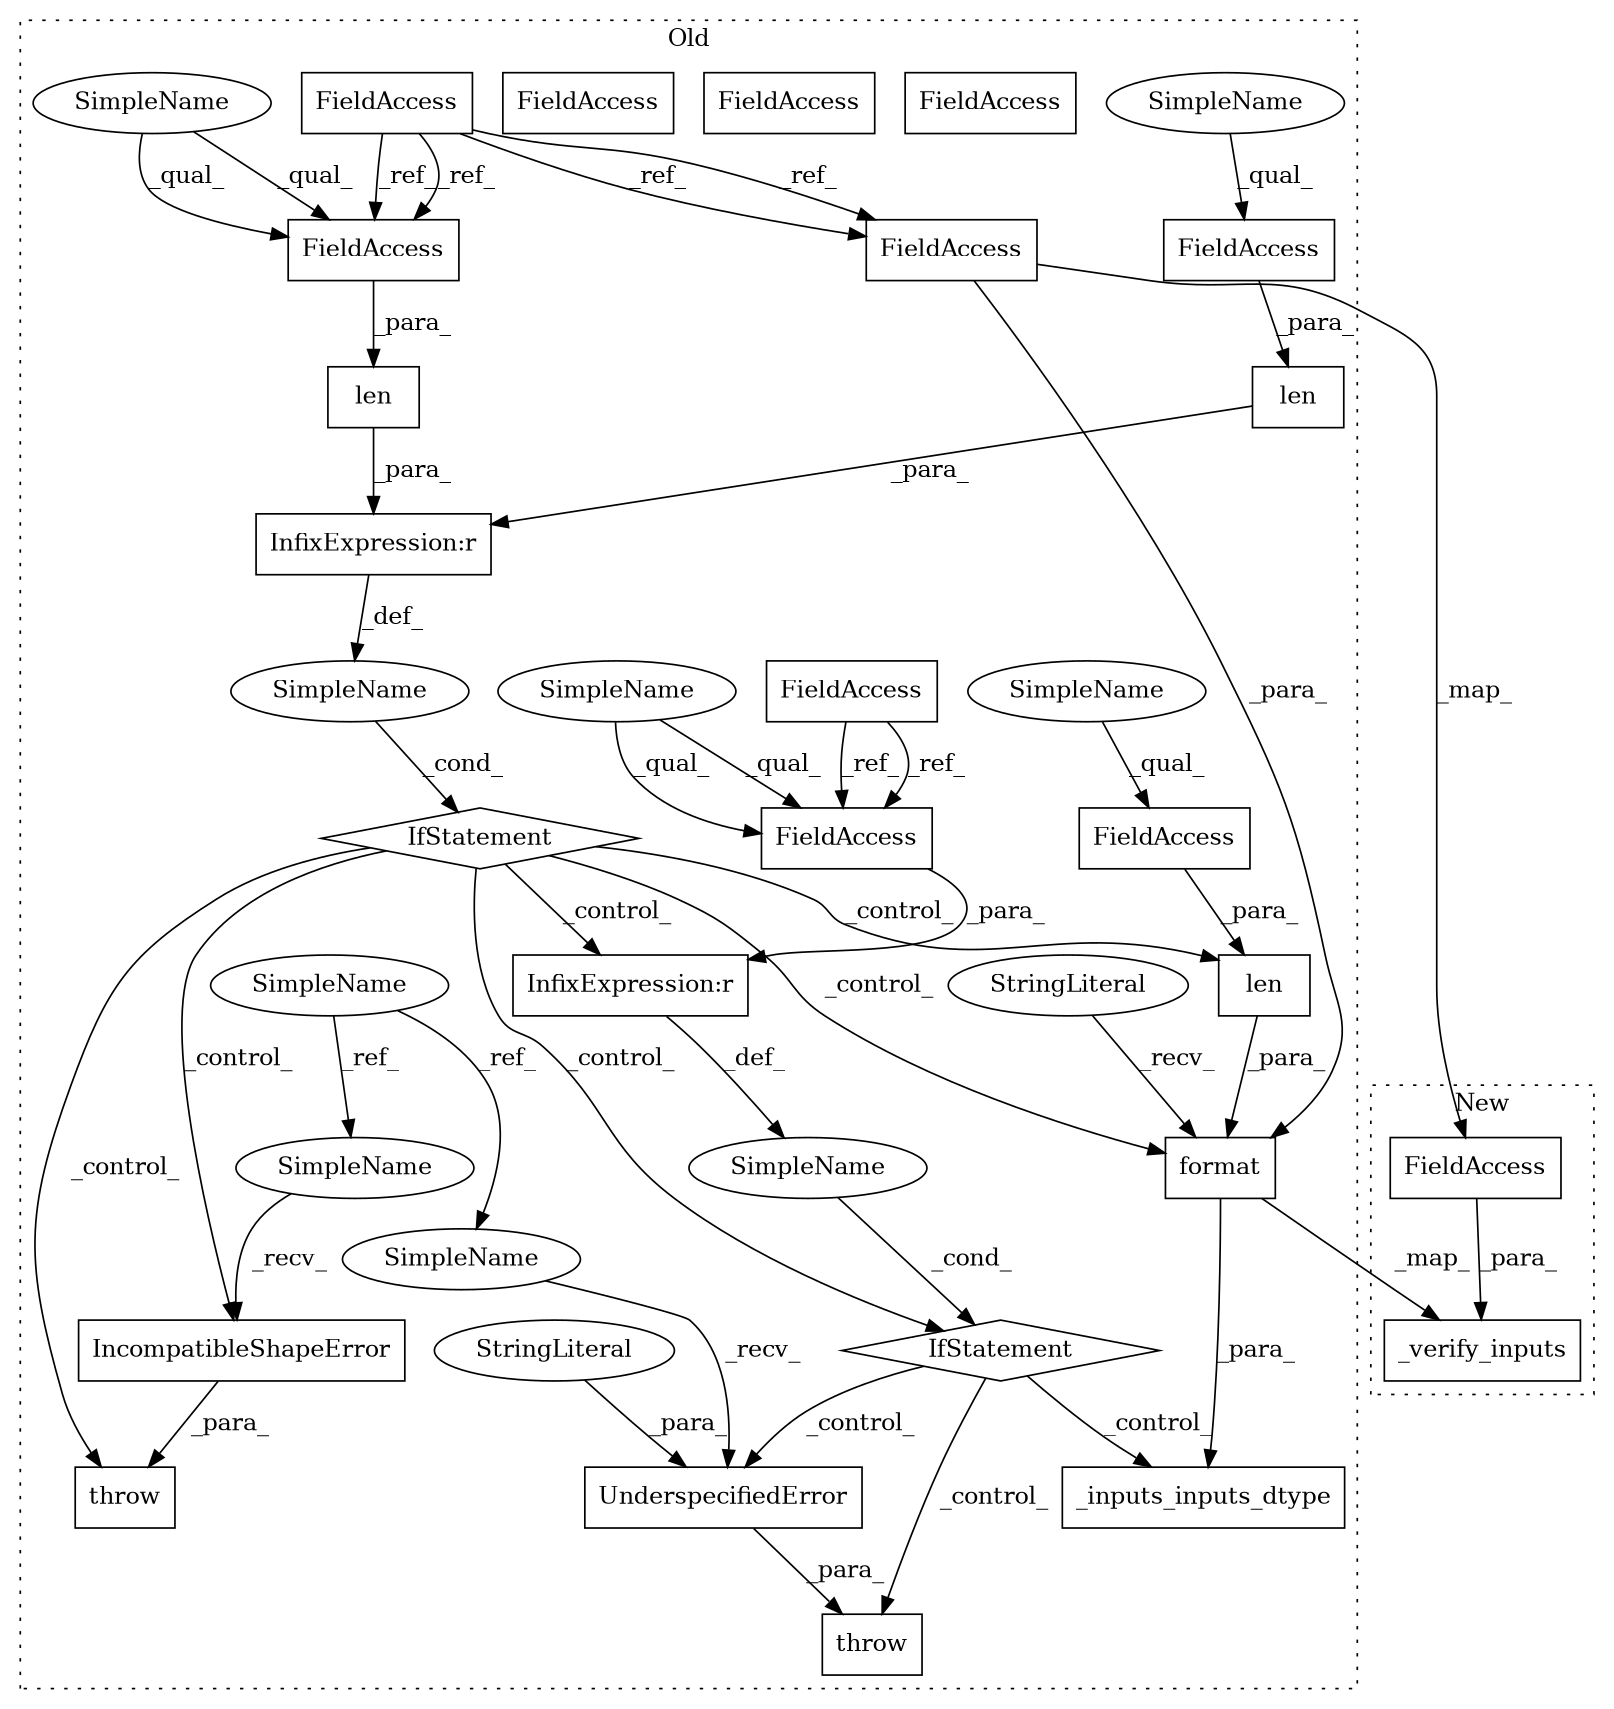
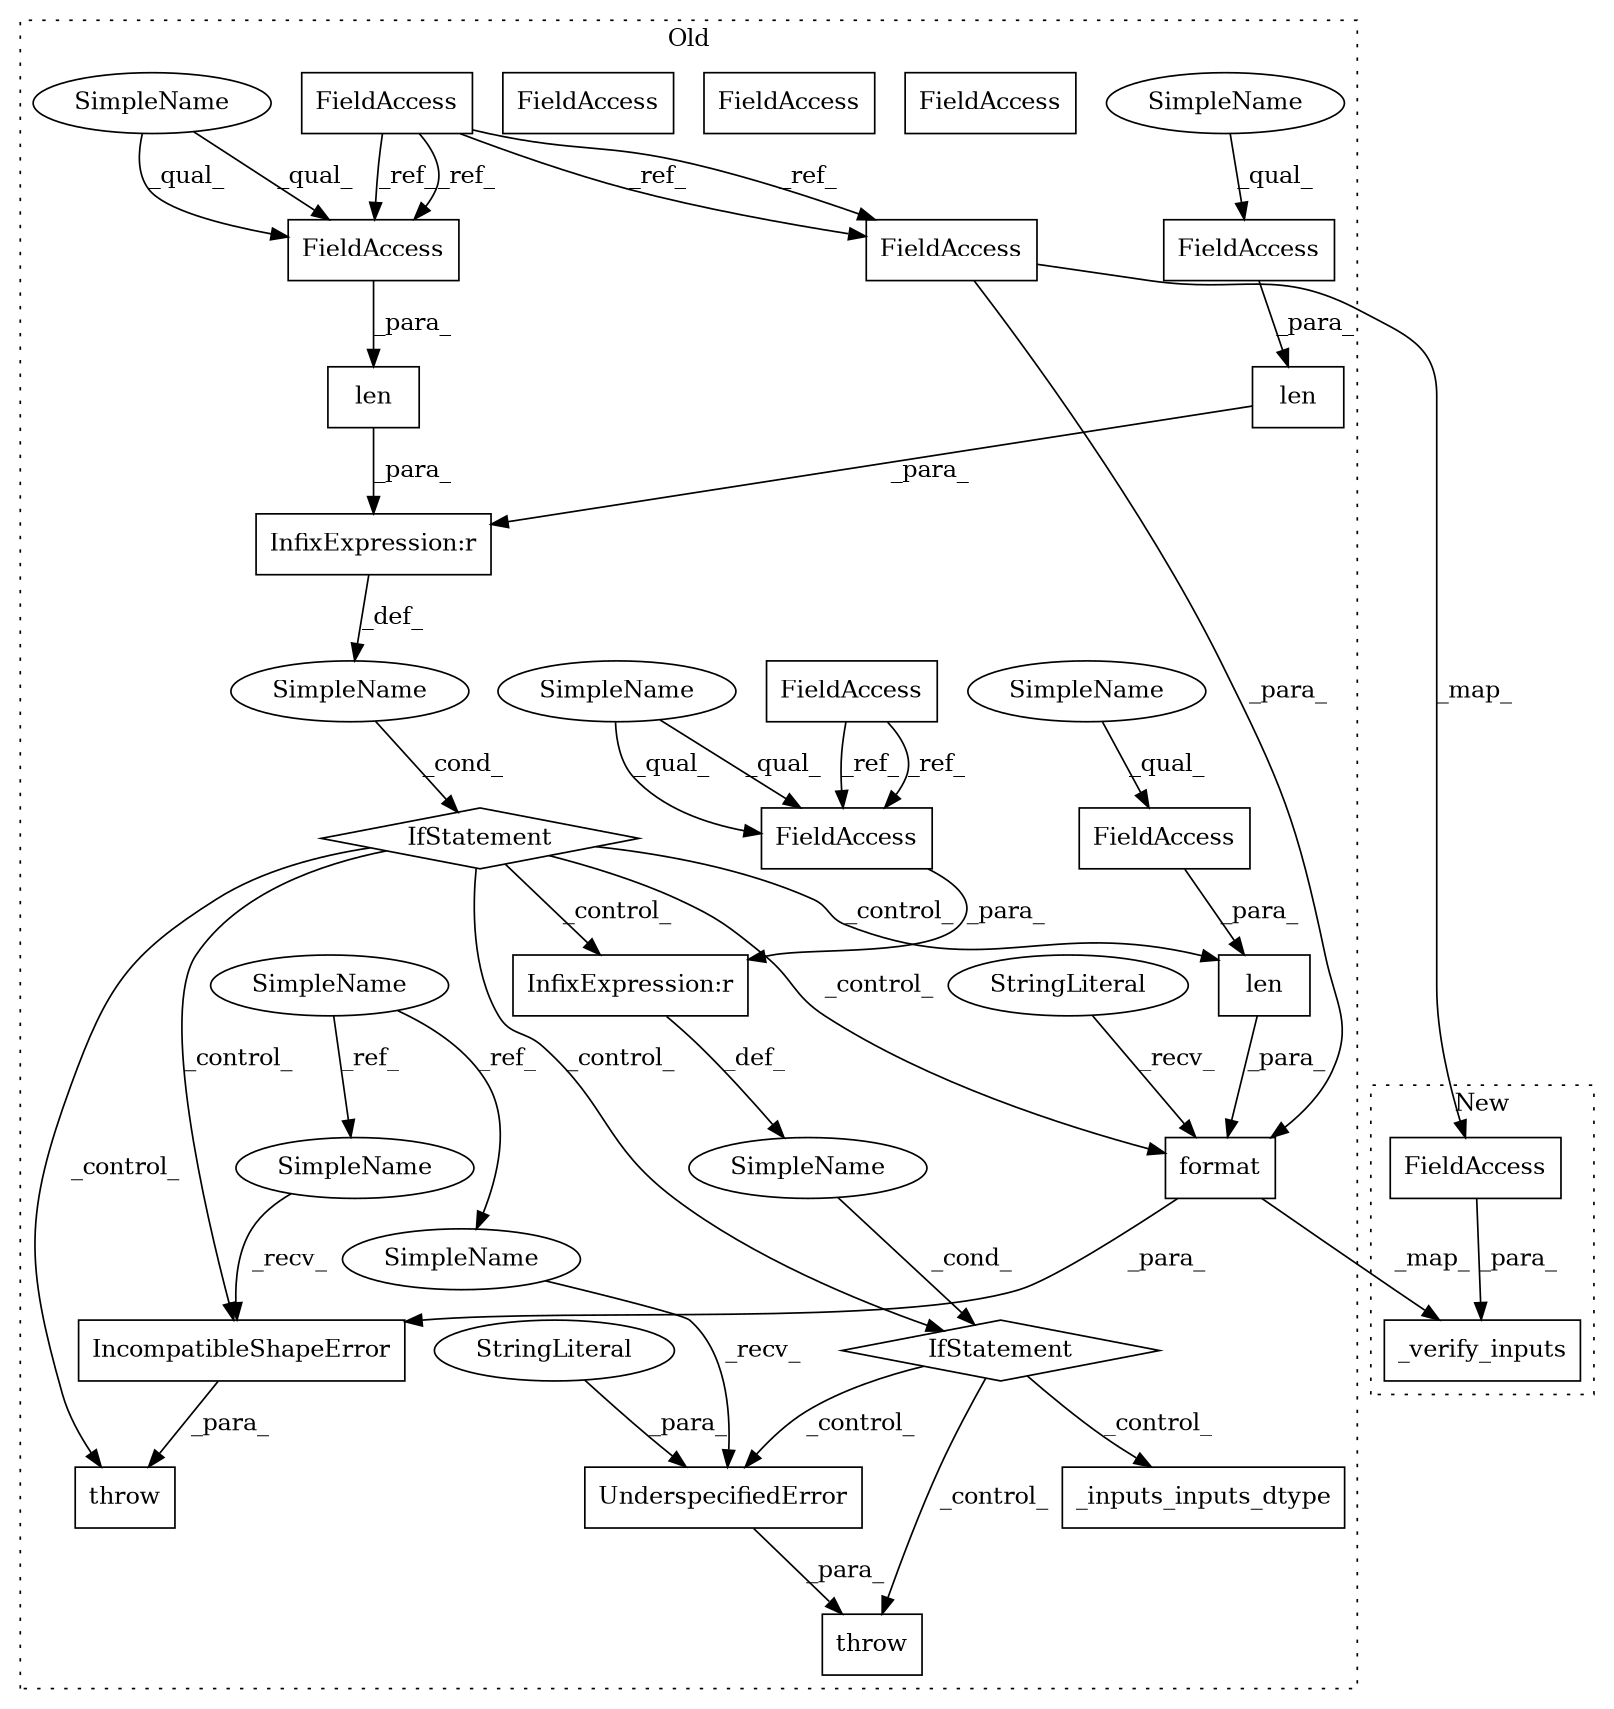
edge "format" -> "_inputs_inputs_dtype": now "format" -> "IncompatibleShapeError"
